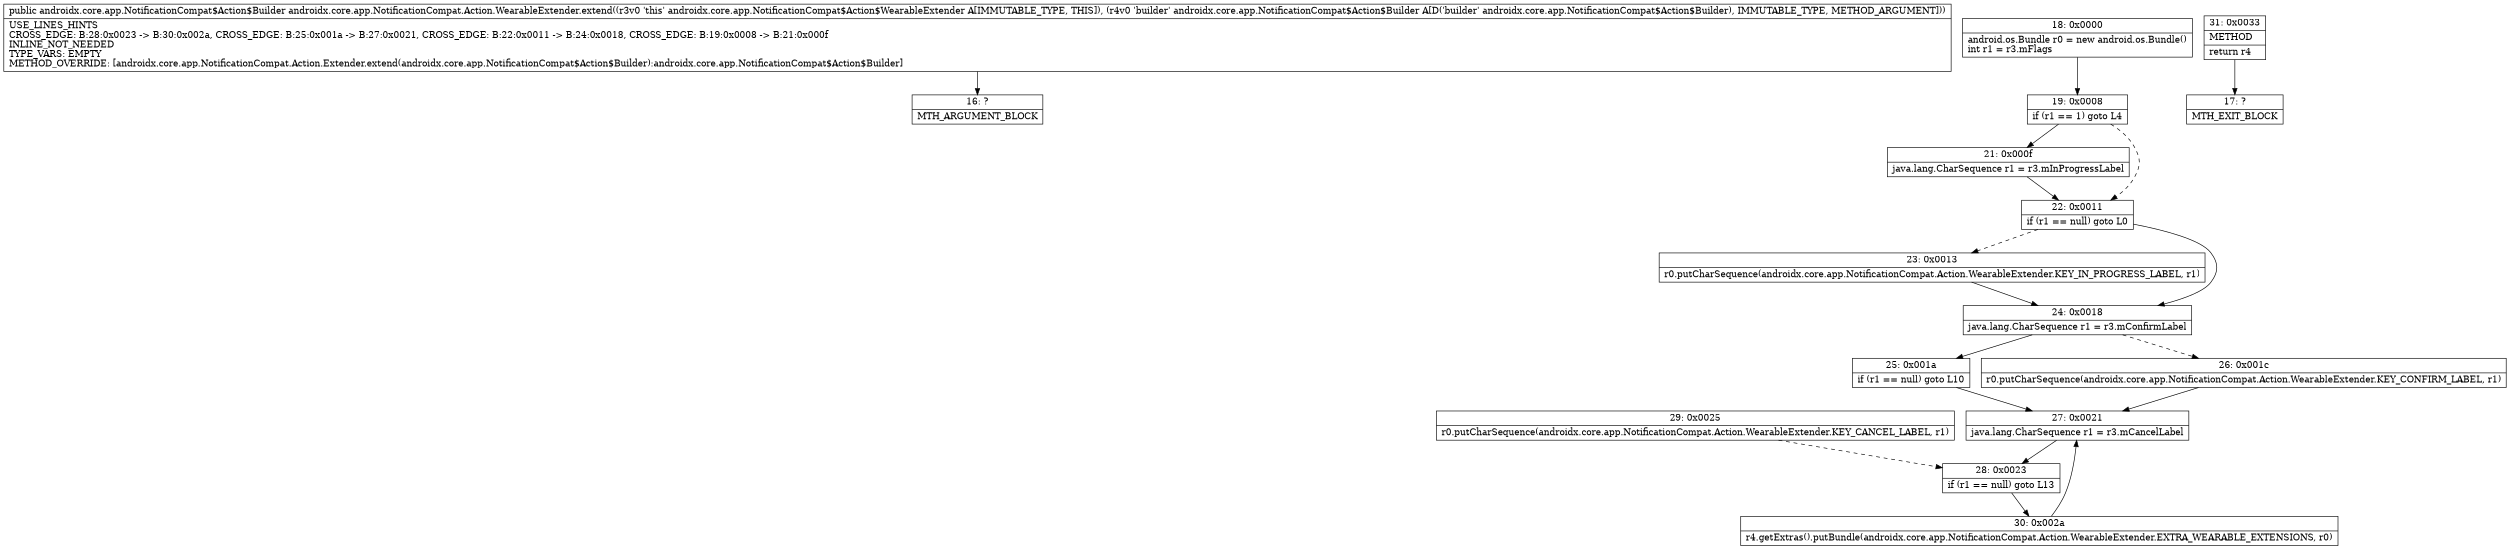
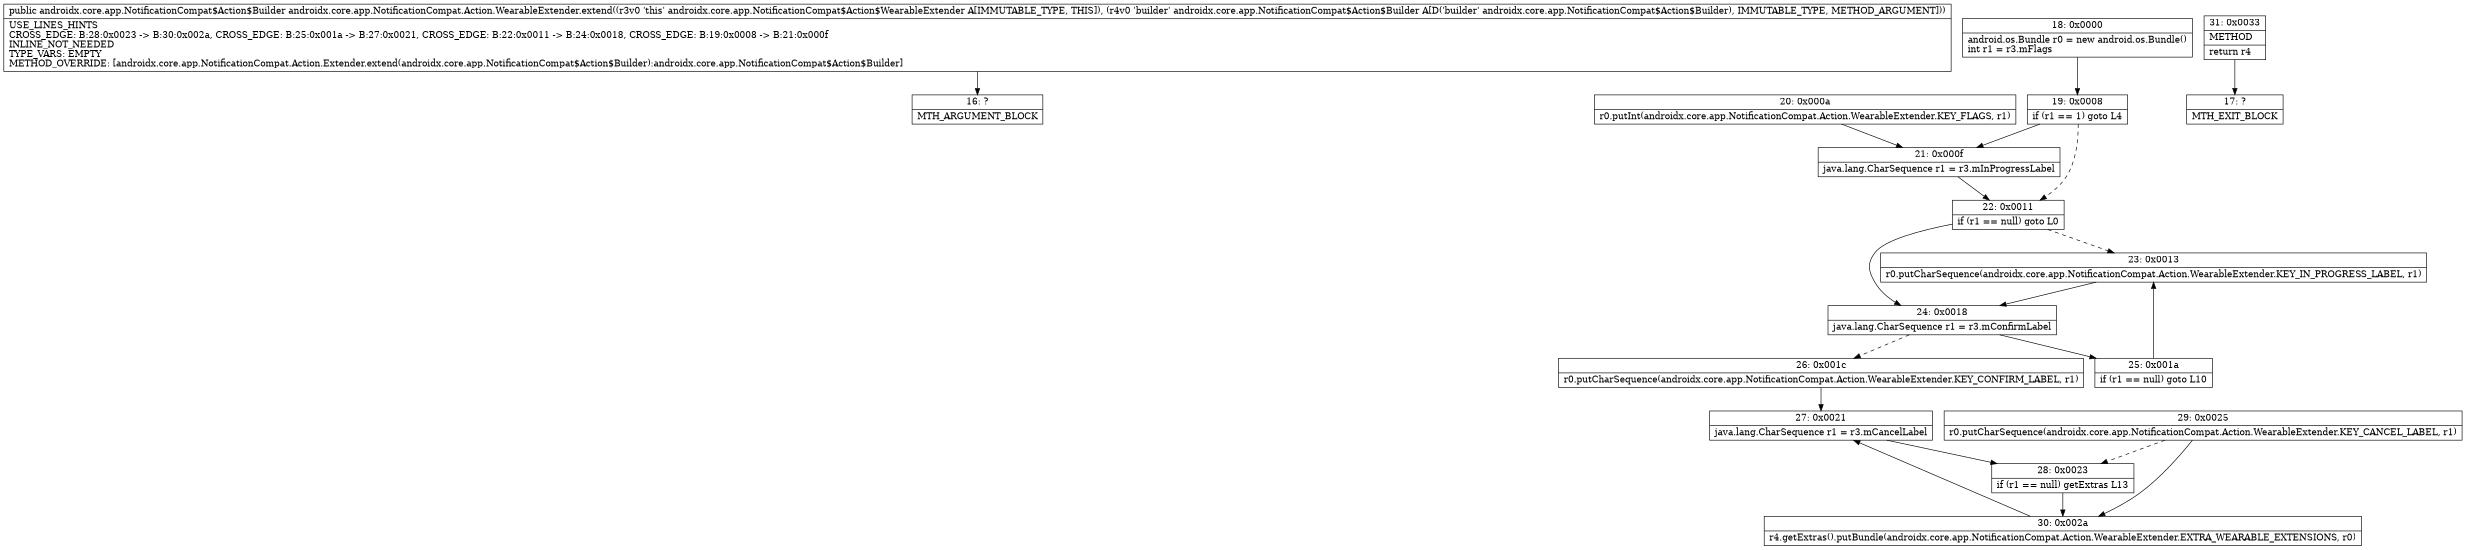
node "20: 0x000a": added
edge "25: 0x001a" -> "27: 0x0021": now "25: 0x001a" -> "23: 0x0013"
edge "29: 0x0025" -> "30: 0x002a": added
node "28: 0x0023": text "if (r1 == null) goto L13" -> "if (r1 == null) getExtras L13"
